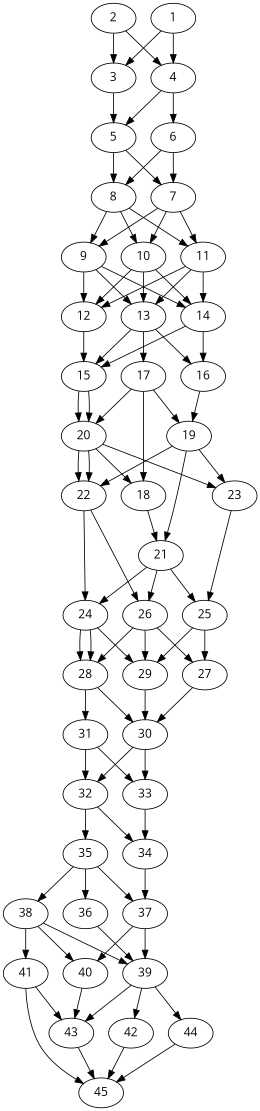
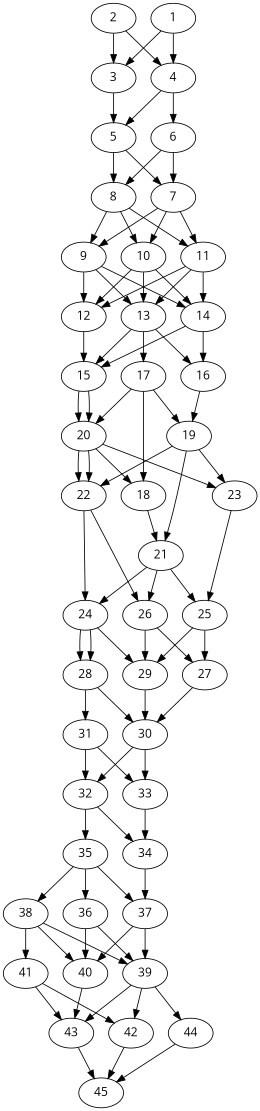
edge "26" -> "28": removed
edge "36" -> "40": added
edge "41" -> "45": now "41" -> "42"
